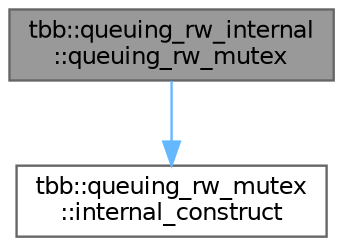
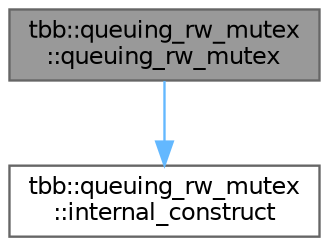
node "tbb::queuing_rw_internal ::queuing_rw_mutex": label "tbb::queuing_rw_internal ::queuing_rw_mutex" -> "tbb::queuing_rw_mutex ::queuing_rw_mutex"
